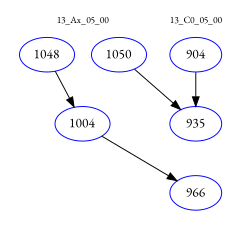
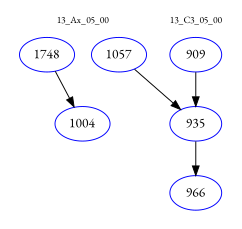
cluster "13_C0_05_00": label "13_C0_05_00" -> "13_C3_05_00"
node "1048": label "1048" -> "1748"
node "1050": label "1050" -> "1057"
node "904": label "904" -> "909"
edge "1004" -> "966": now "935" -> "966"
